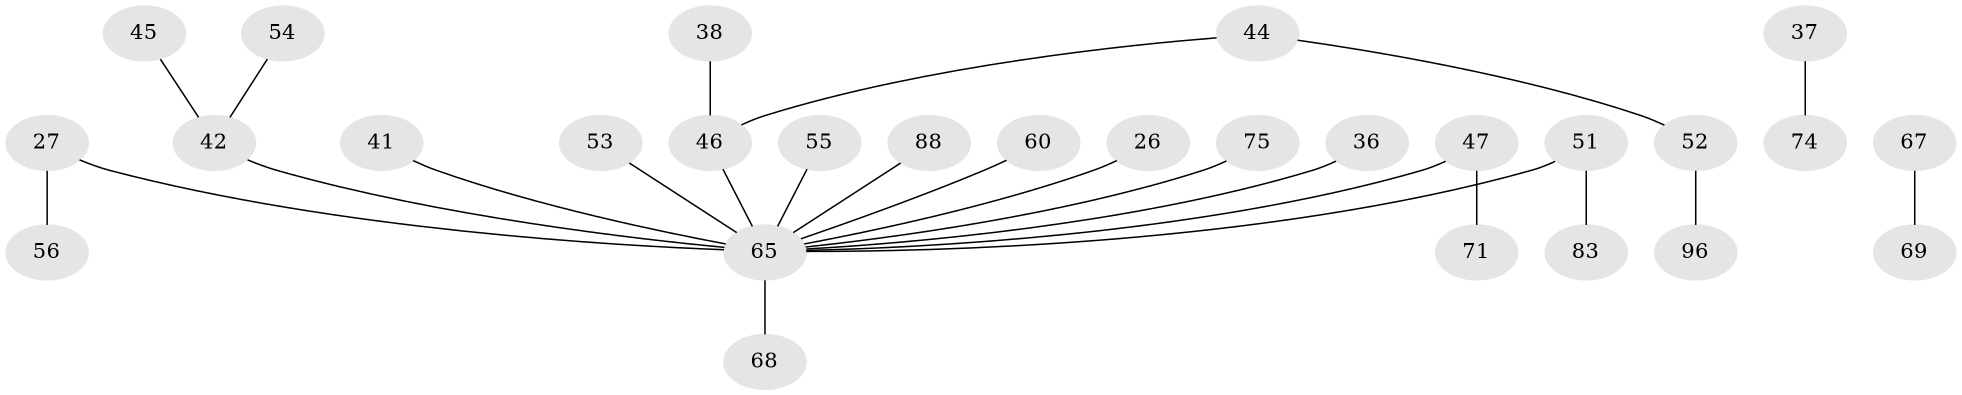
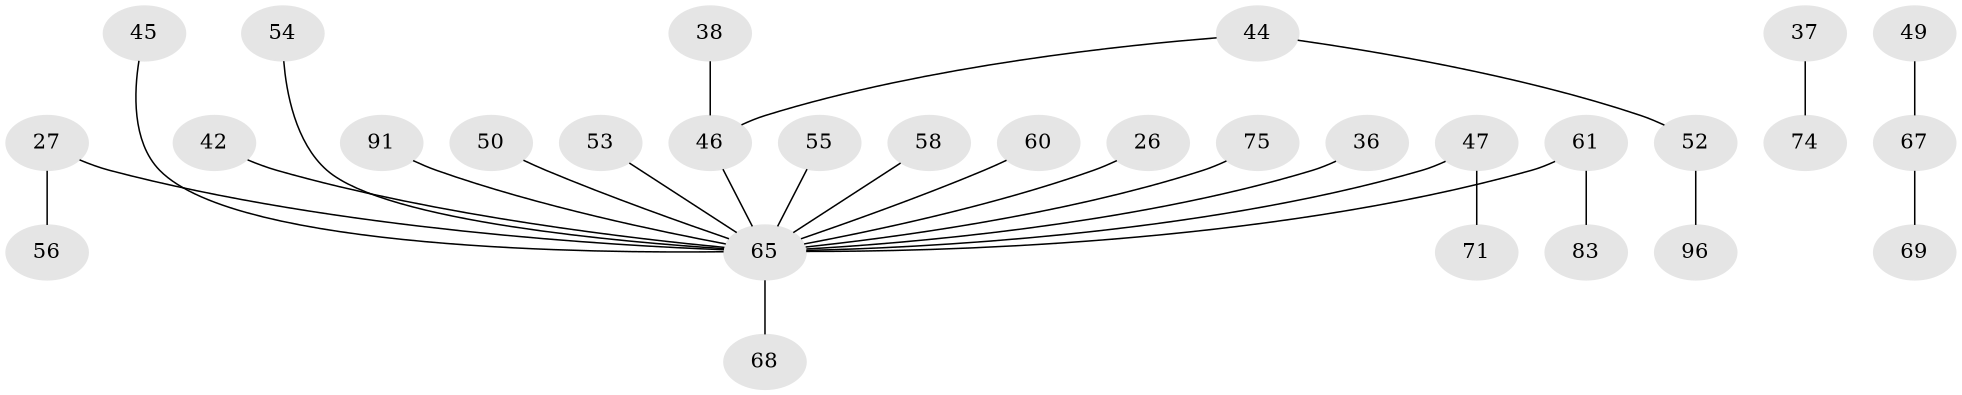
node "49": added
edge "45" -- "42": now "45" -- "65"
edge "54" -- "42": now "54" -- "65"
node "41": label "41" -> "91"
node "50": added
node "88": label "88" -> "58"
node "51": label "51" -> "61"
